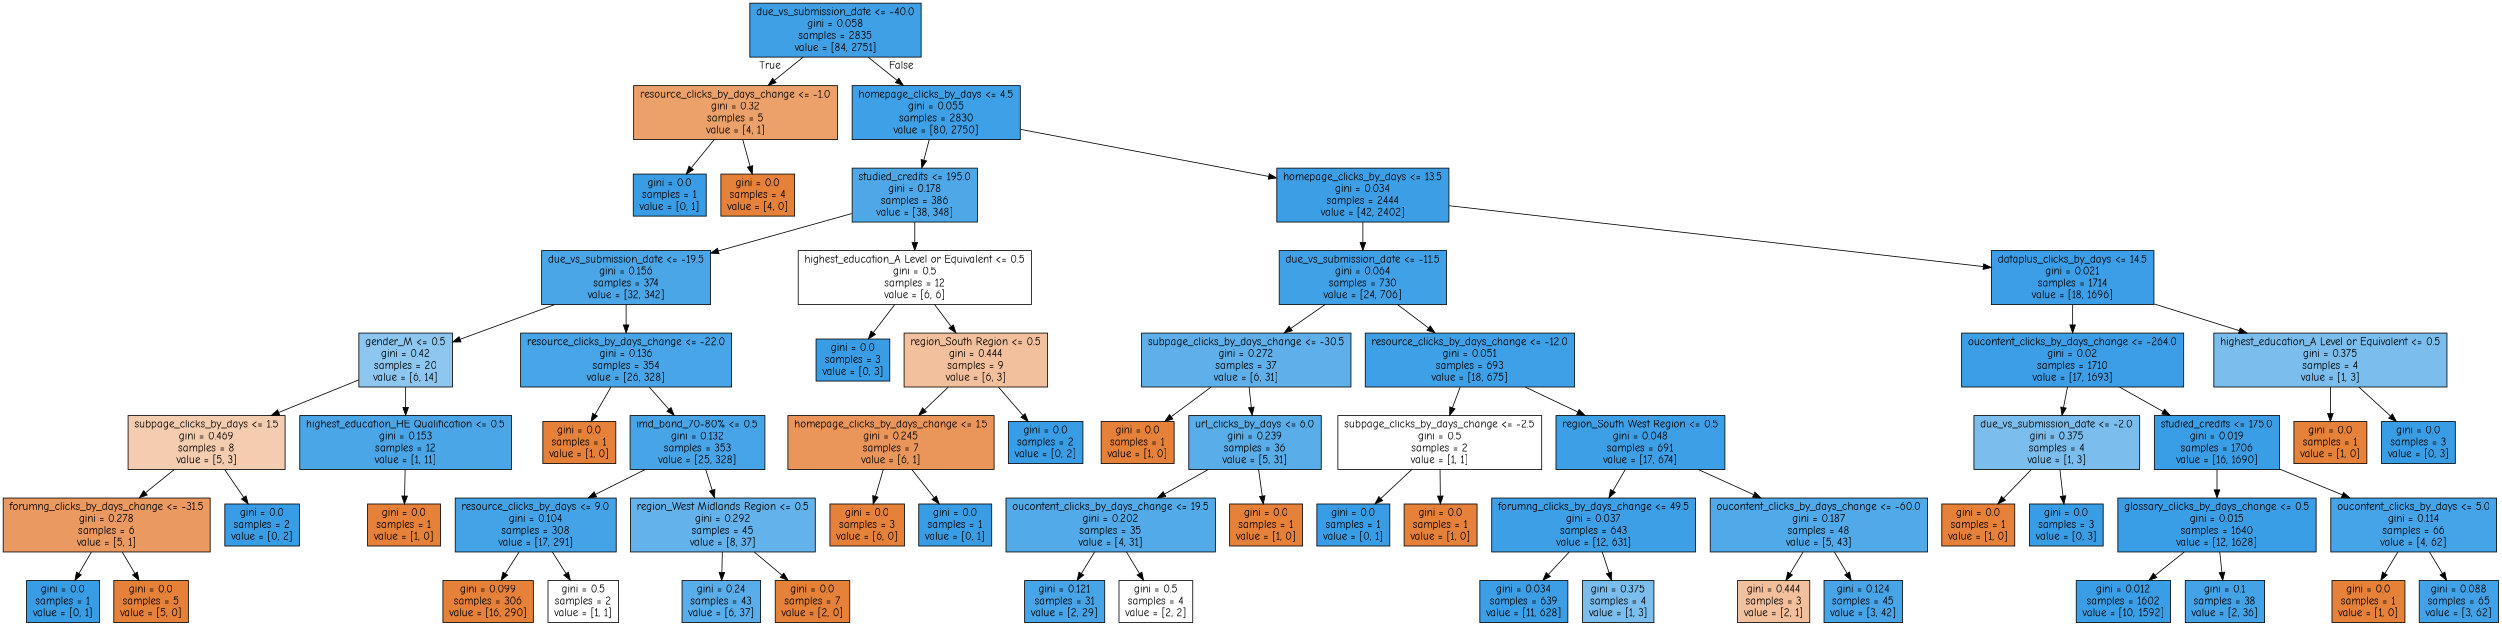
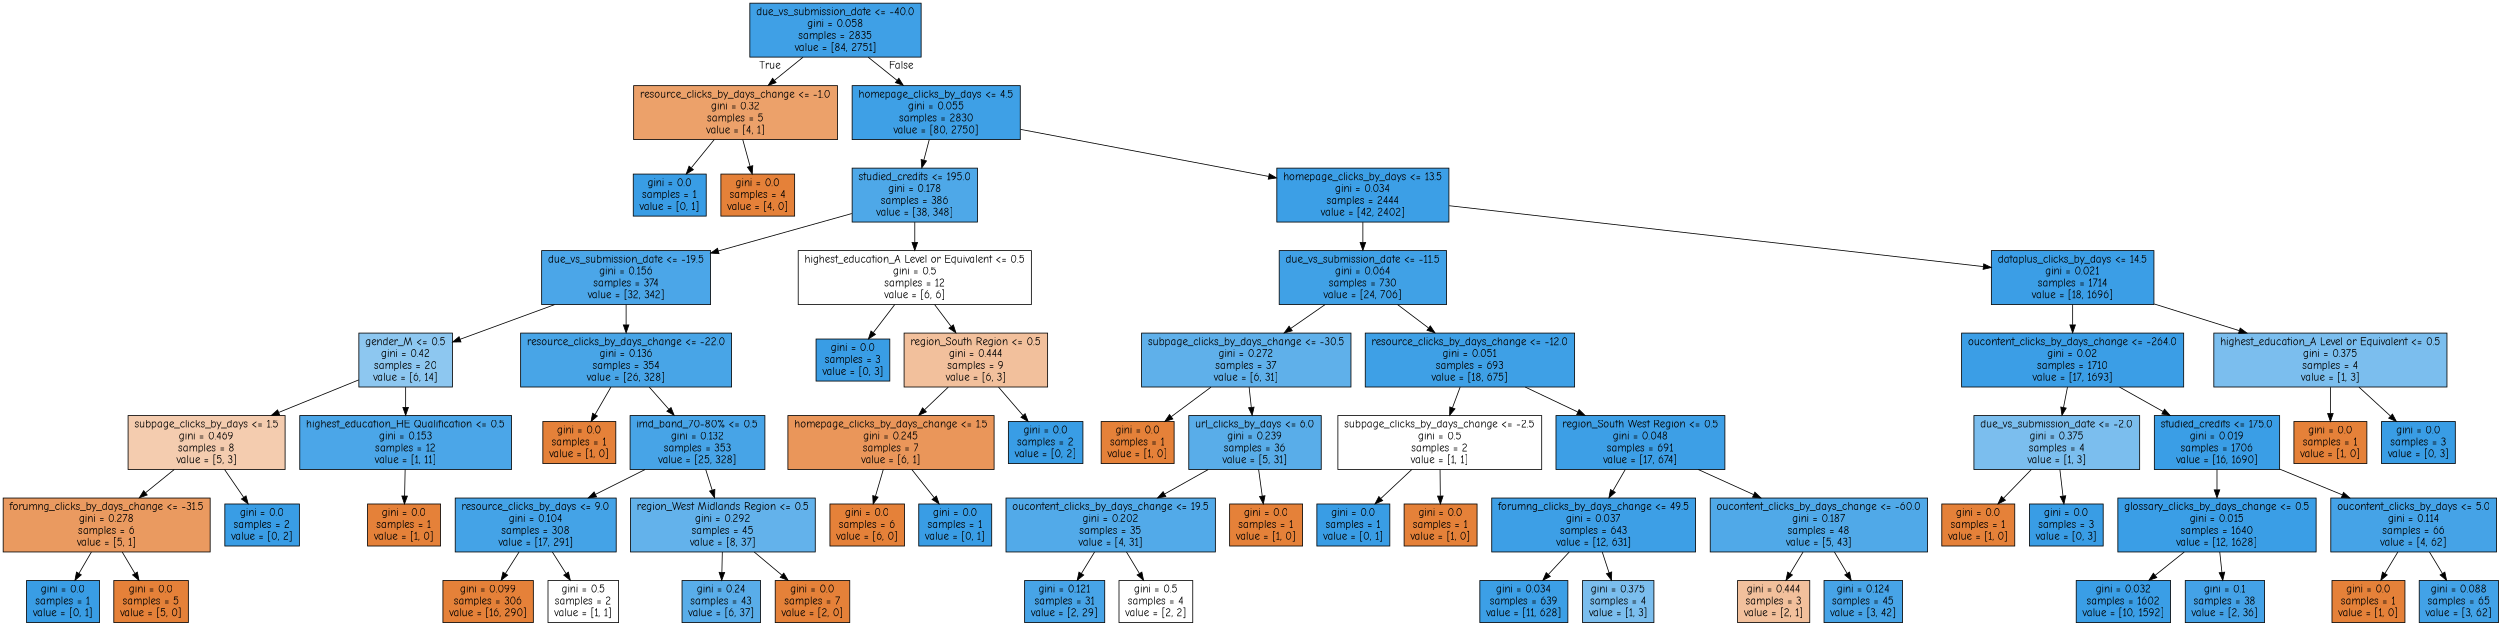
node "gini = 0.0 samples = 3 value = [6, 0]": label "gini = 0.0 samples = 3 value = [6, 0]" -> "gini = 0.0 samples = 6 value = [6, 0]"
node "gini = 0.012 samples = 1602 value = [10, 1592]": label "gini = 0.012 samples = 1602 value = [10, 1592]" -> "gini = 0.032 samples = 1602 value = [10, 1592]"
